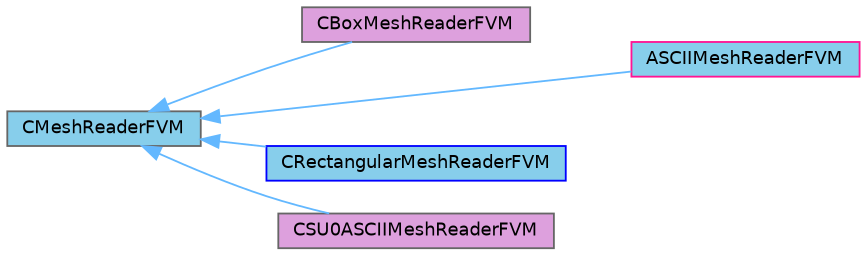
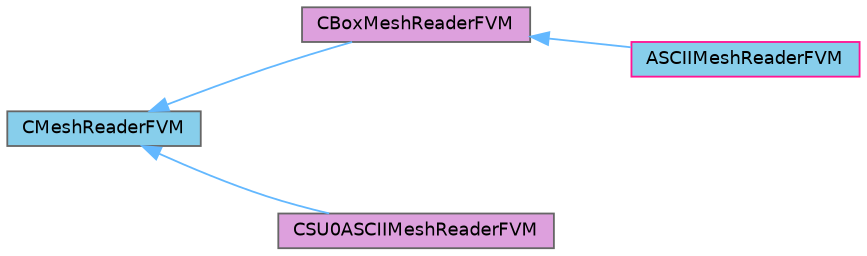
edge "ASCIIMeshReaderFVM" -> "CMeshReaderFVM": now "ASCIIMeshReaderFVM" -> "CBoxMeshReaderFVM"
node "CRectangularMeshReaderFVM": removed
